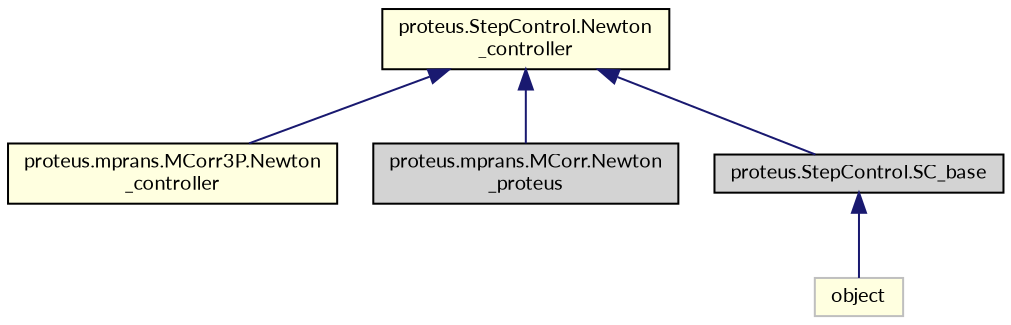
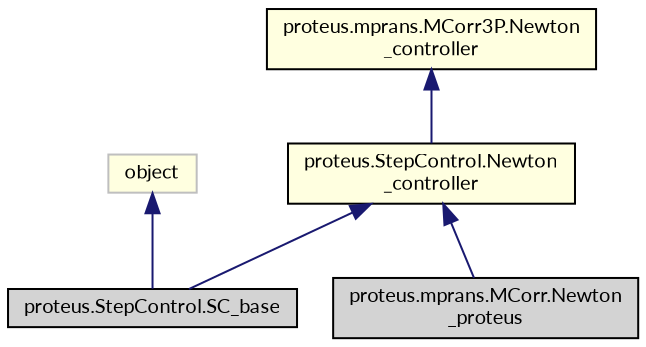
edge "proteus.mprans.MCorr3P.Newton _controller" -> "proteus.StepControl.Newton _controller": reversed
edge "object" -> "proteus.StepControl.SC_base": reversed
